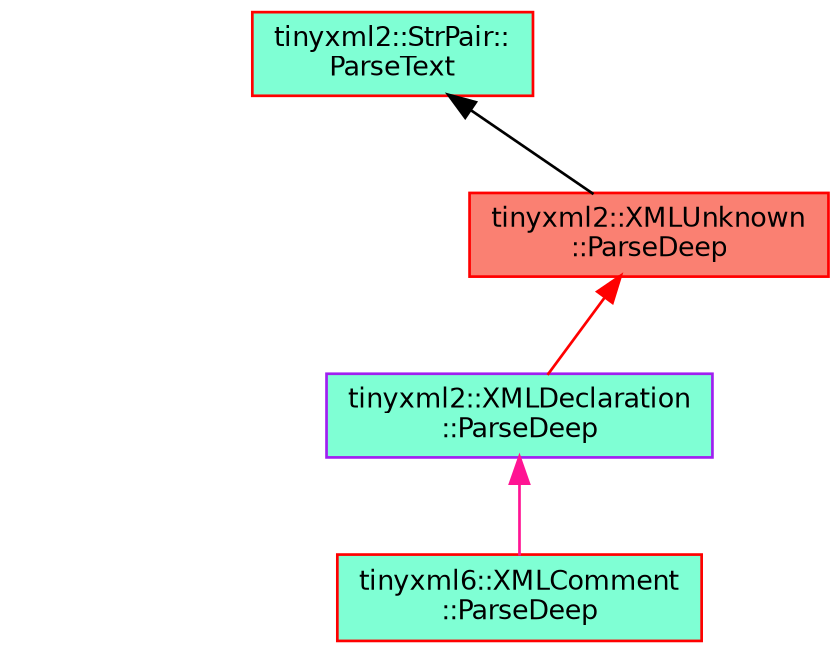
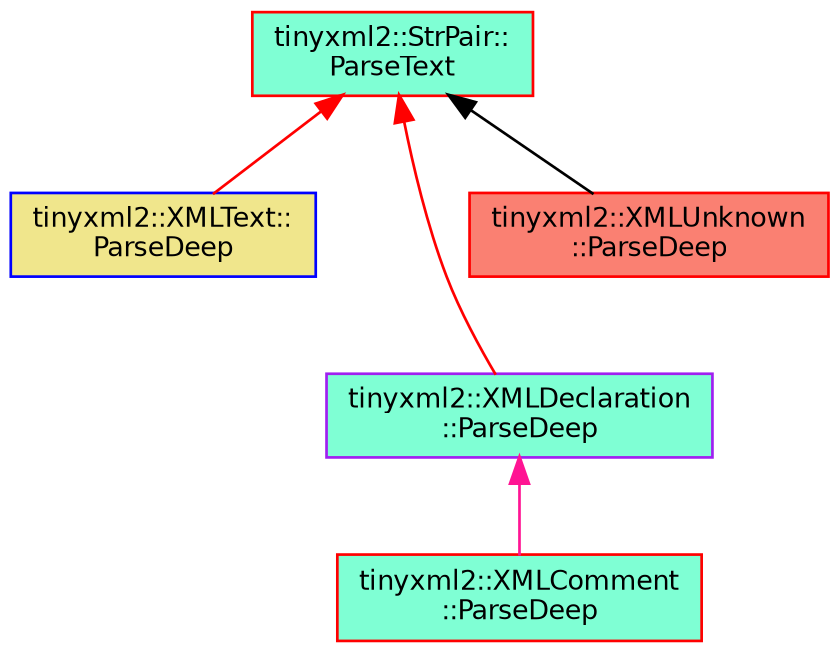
node "tinyxml2::XMLText:: ParseDeep": added
edge "tinyxml2::XMLDeclaration ::ParseDeep" -> "tinyxml2::XMLUnknown ::ParseDeep": now "tinyxml2::XMLDeclaration ::ParseDeep" -> "tinyxml2::StrPair:: ParseText"
node "tinyxml6::XMLComment ::ParseDeep": label "tinyxml6::XMLComment ::ParseDeep" -> "tinyxml2::XMLComment ::ParseDeep"
